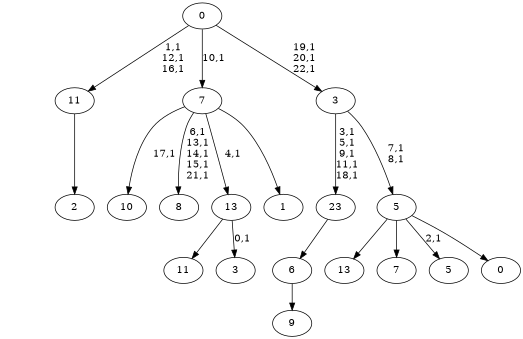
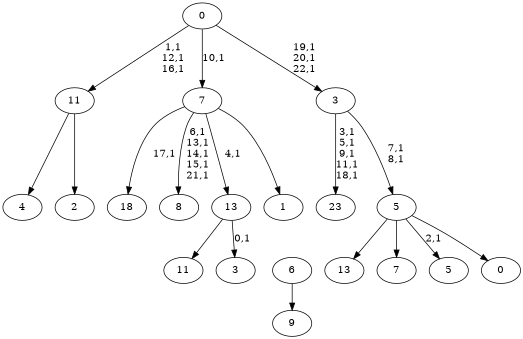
node "4": added
node "10": label "10" -> "18"
edge "23" -> "6": removed
